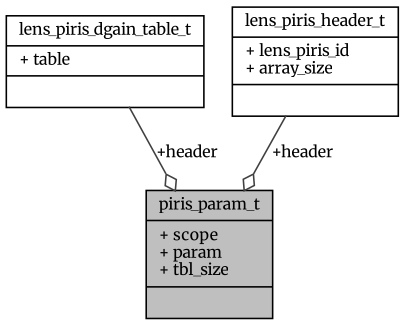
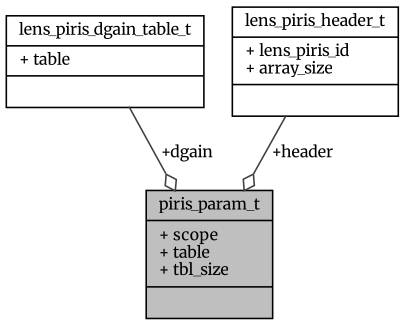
edge "lens_piris_dgain_table_t" -> "piris_param_t": label " +header" -> " +dgain"
node "piris_param_t": text "+ param" -> "+ table"
